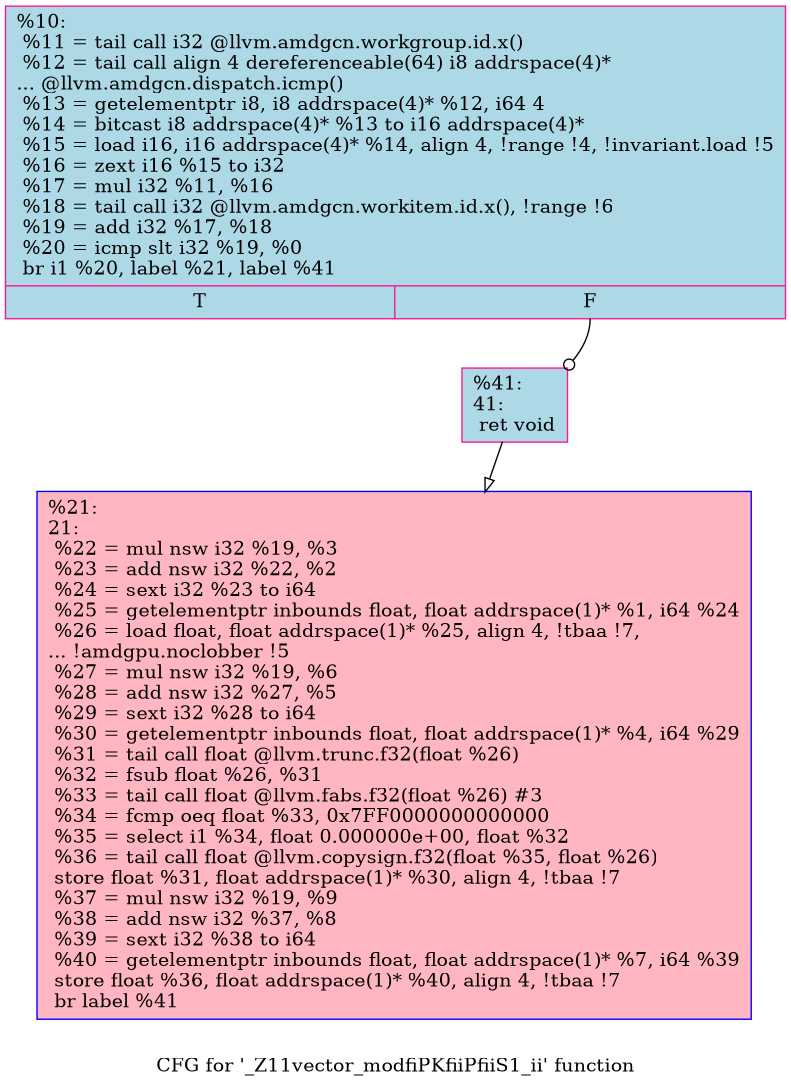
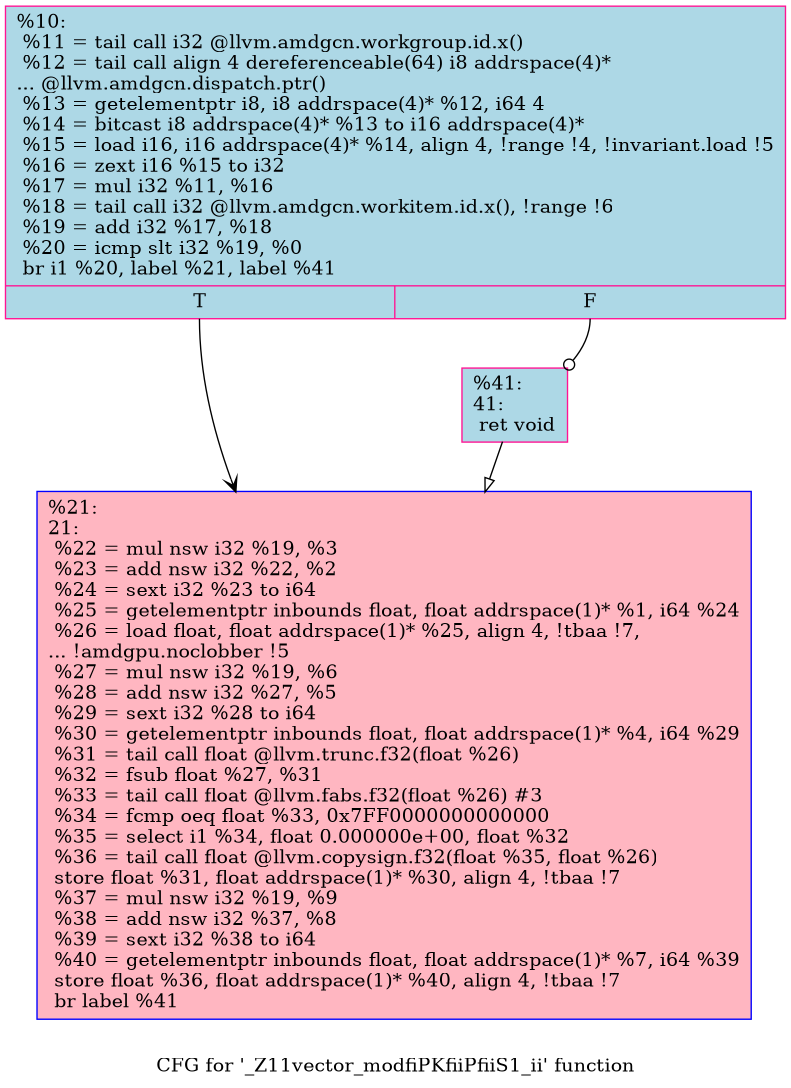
node "%10:": text "... @llvm.amdgcn.dispatch.icmp()" -> "... @llvm.amdgcn.dispatch.ptr()"
edge "%10:" -> "%21:": added
node "%21:": text "%32 = fsub float %26, %31" -> "%32 = fsub float %27, %31"
